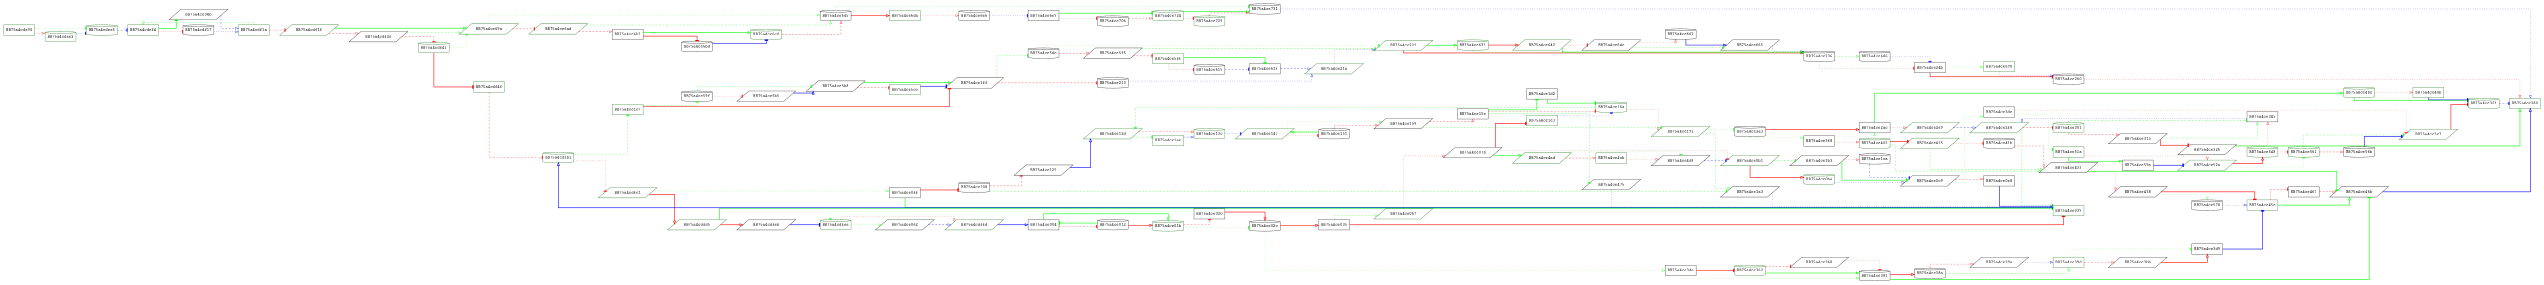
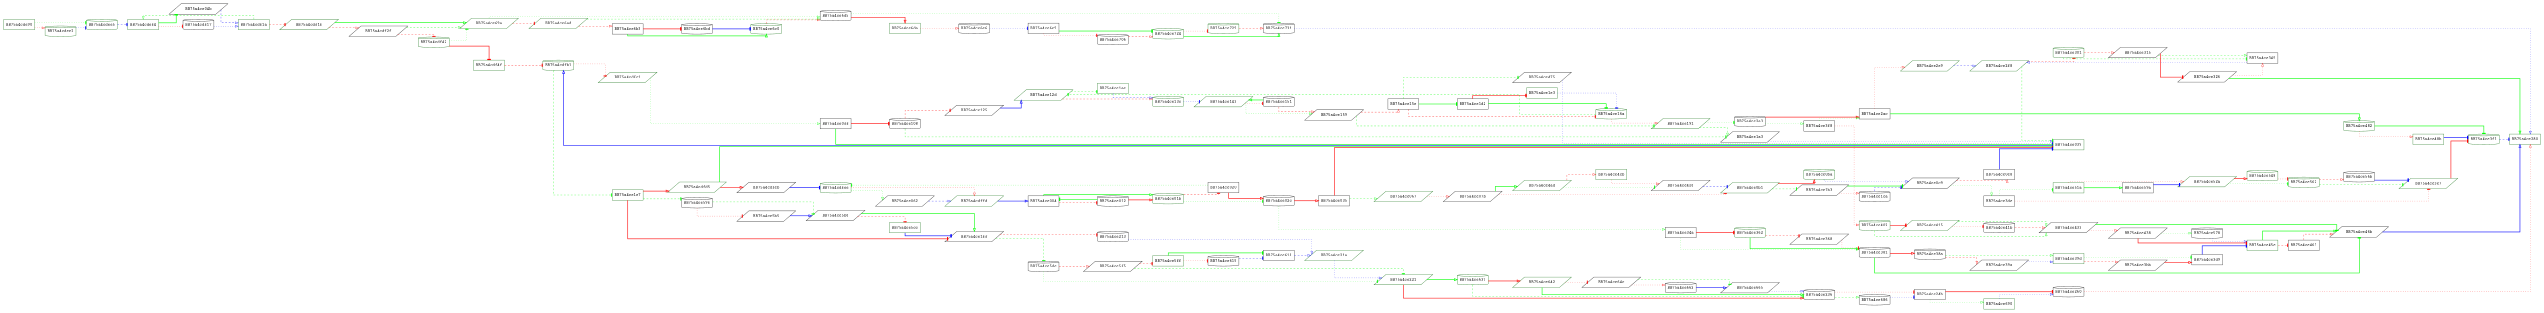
edge "BB75a4ce07b" -> "BB75a4ce1e3": now "BB75a4ce1d2" -> "BB75a4ce1e3"
edge "BB75a4cdfc1" -> "BB75a4cdfd5": now "BB75a4ce1e7" -> "BB75a4cdfd5"
